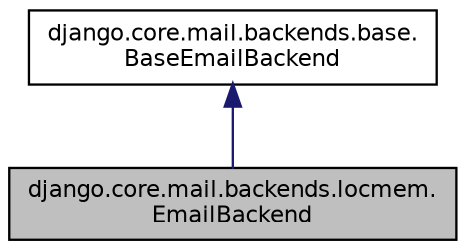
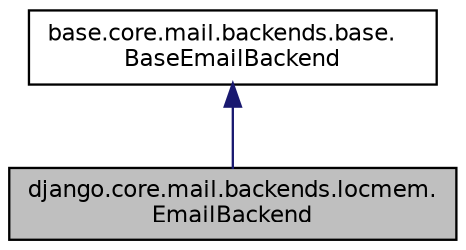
node "django.core.mail.backends.base. BaseEmailBackend": label "django.core.mail.backends.base. BaseEmailBackend" -> "base.core.mail.backends.base. BaseEmailBackend"
